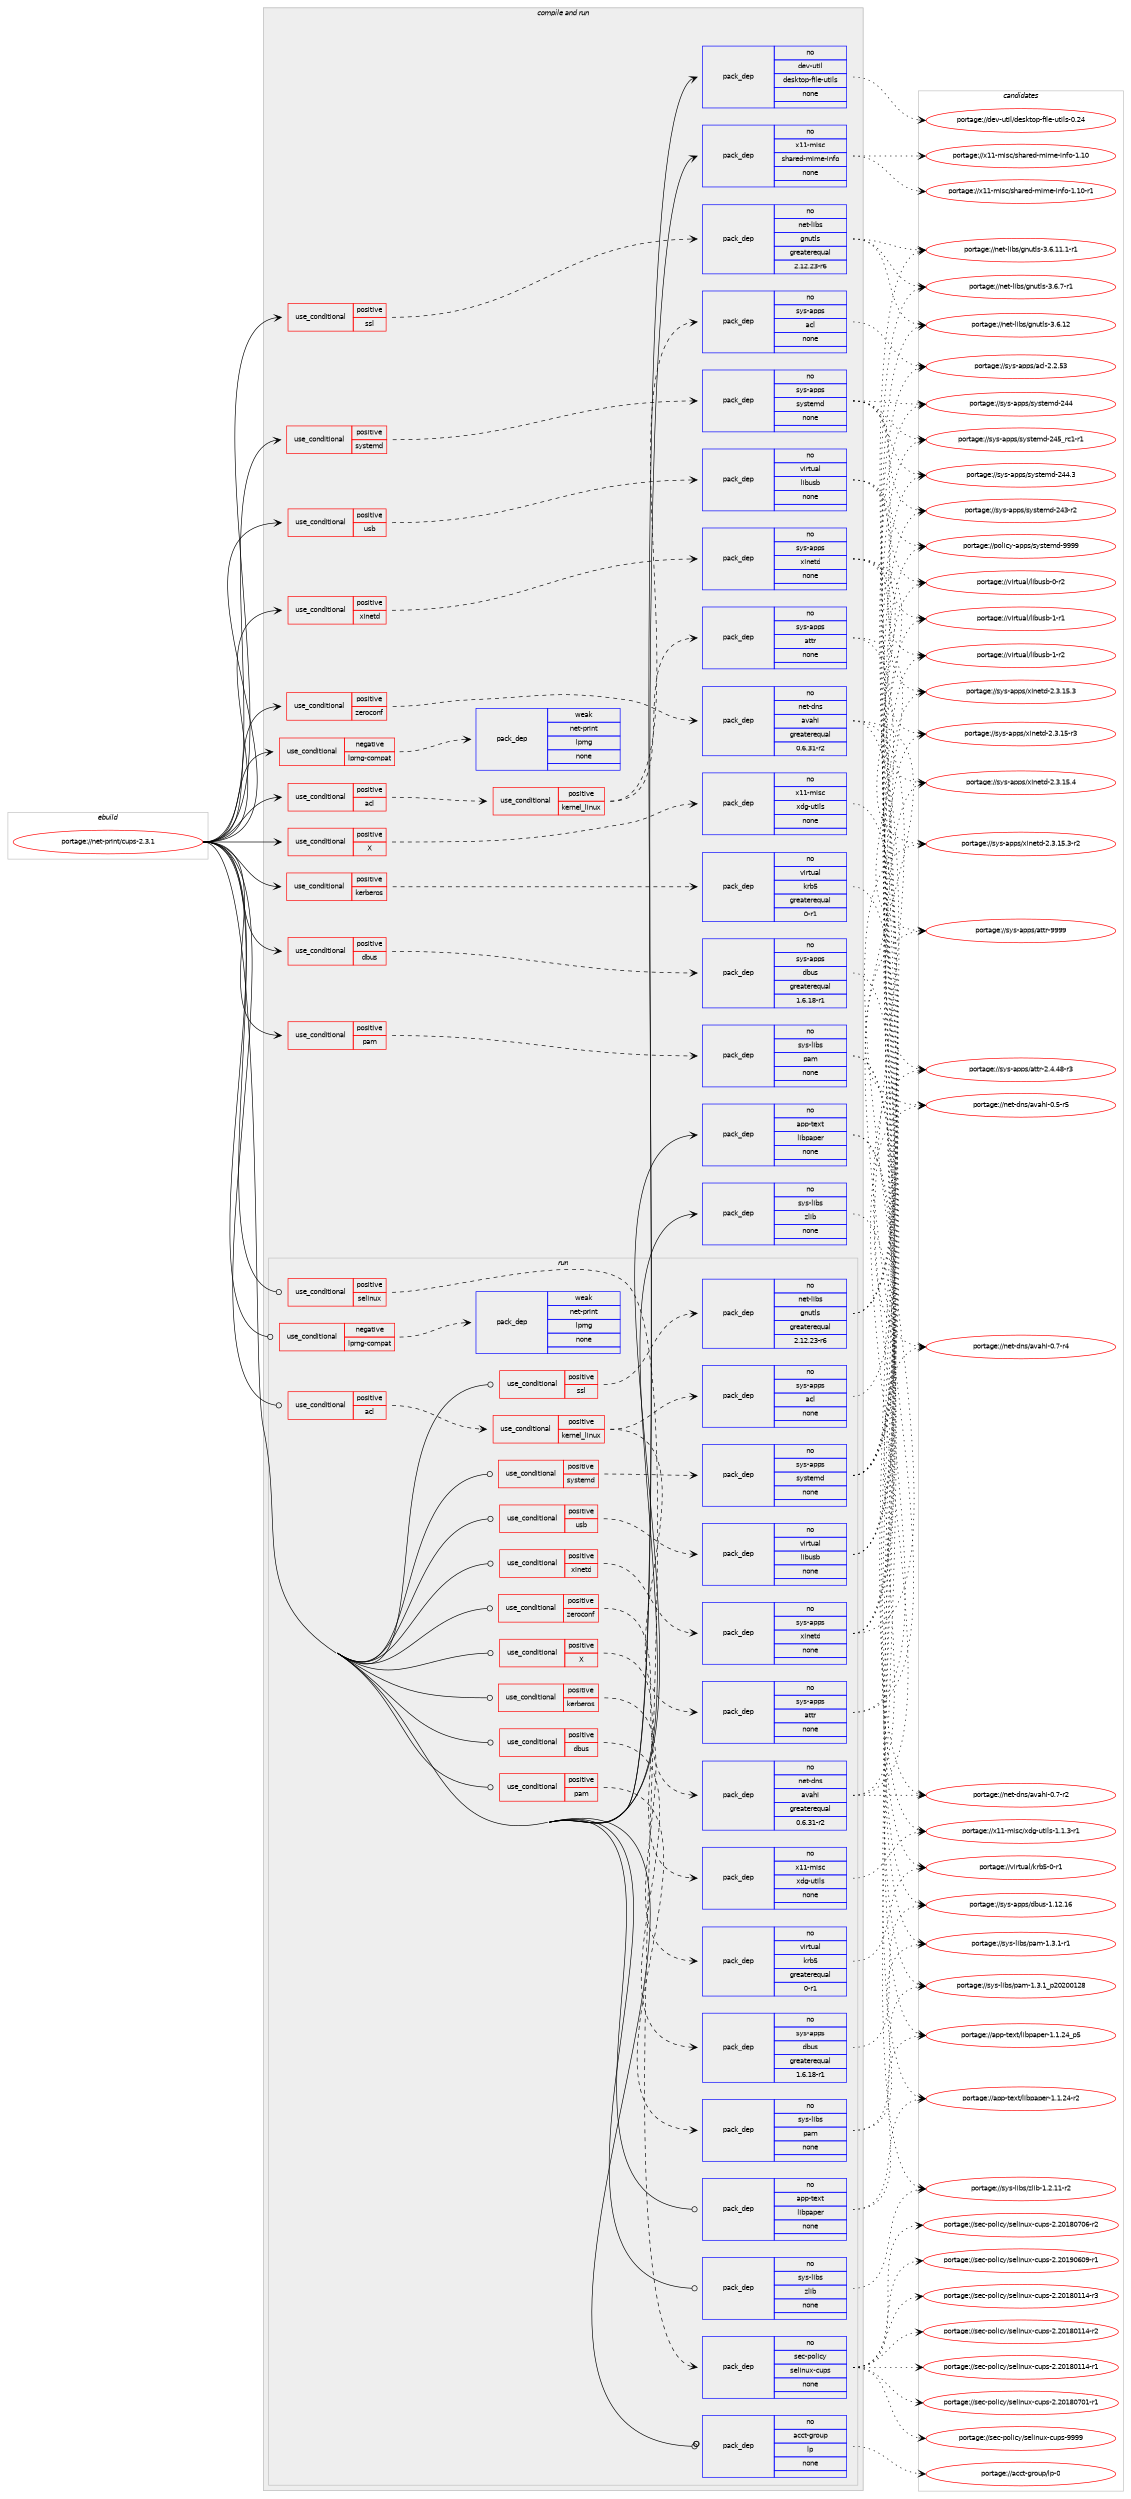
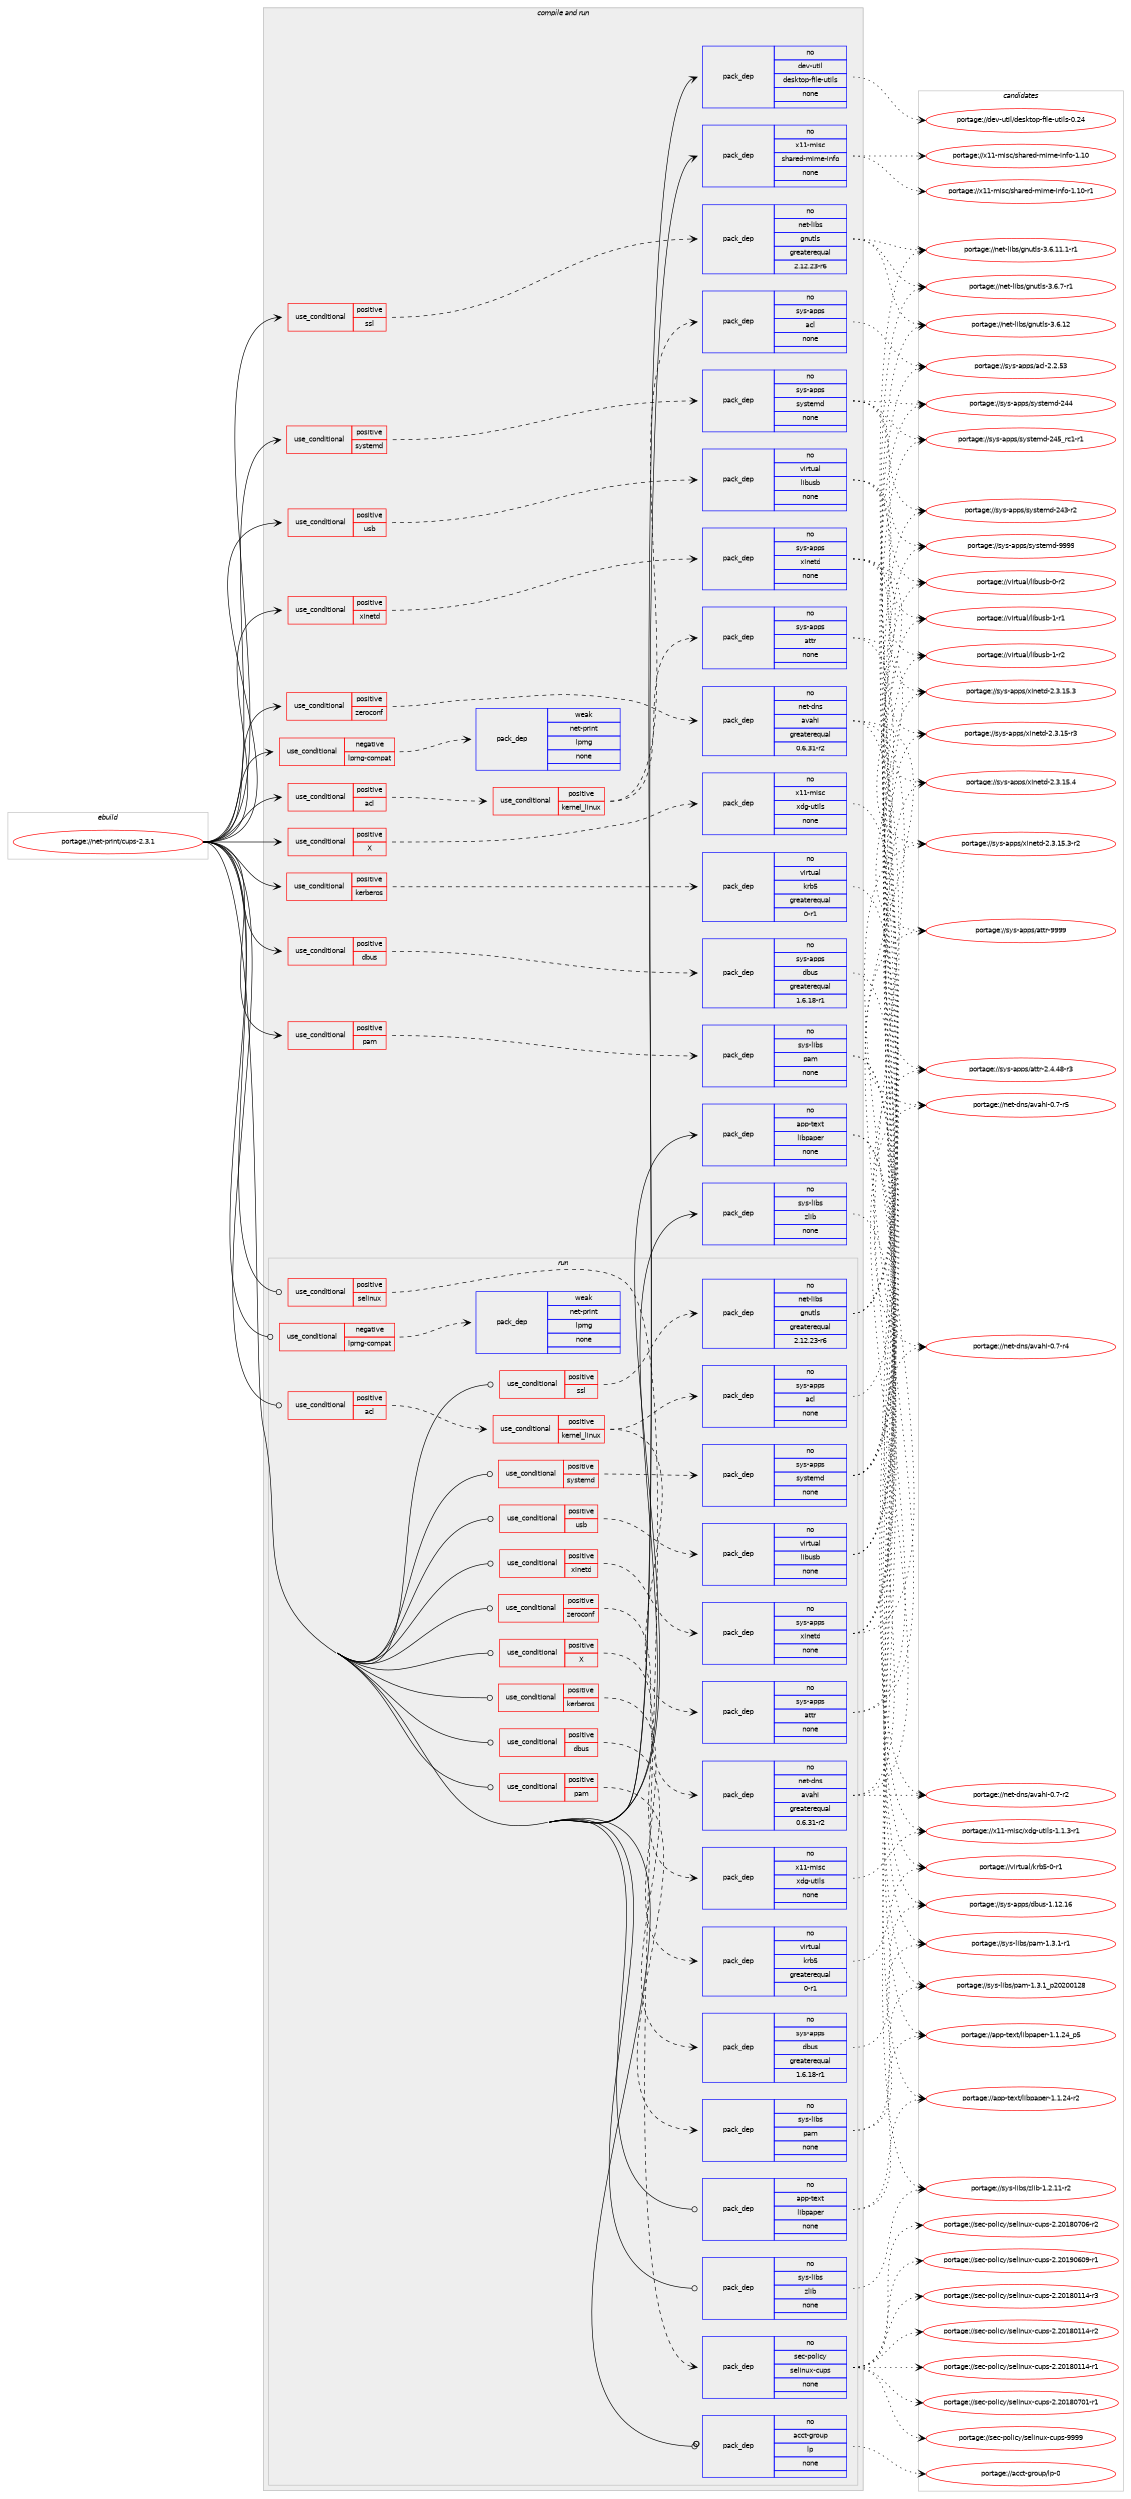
node "portage://sys-apps/systemd-244.3": removed
node "portage://policy-apps/systemd-9999": label "portage://policy-apps/systemd-9999" -> "portage://sys-apps/systemd-9999"
node "portage://net-dns/avahi-0.5-r5": label "portage://net-dns/avahi-0.5-r5" -> "portage://net-dns/avahi-0.7-r5"
